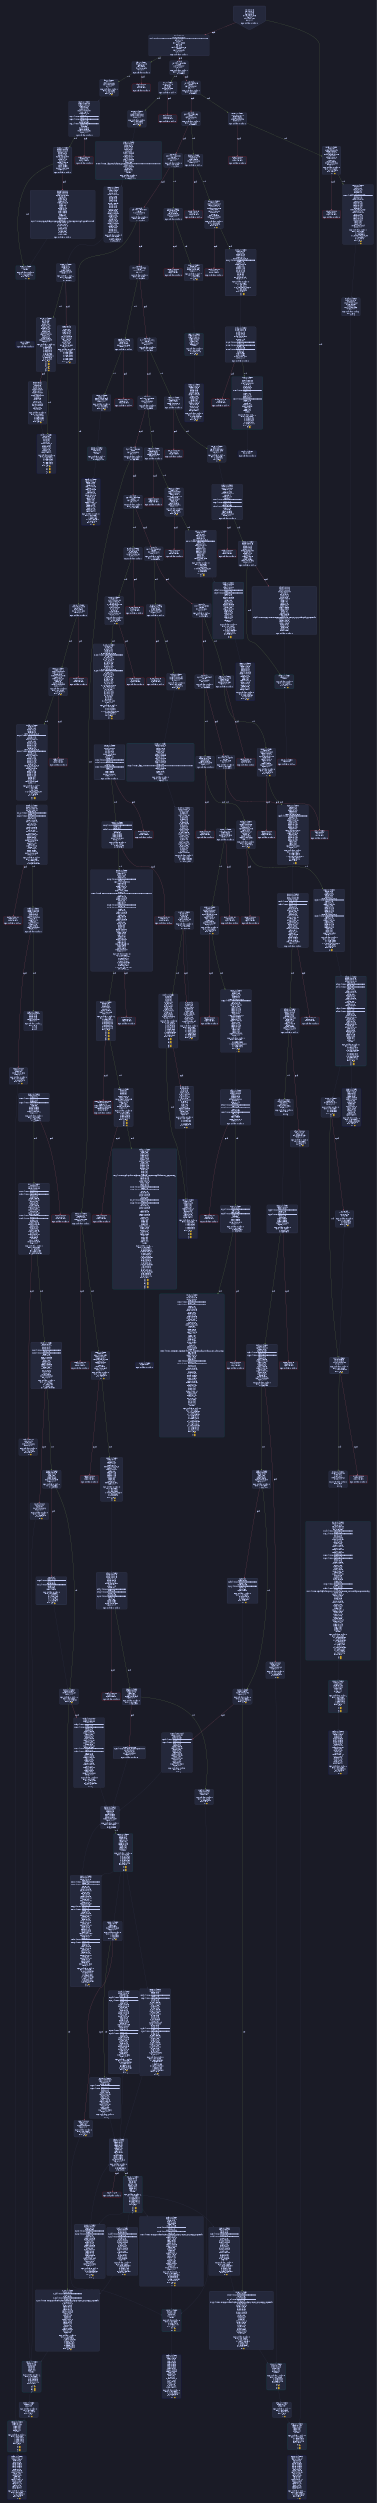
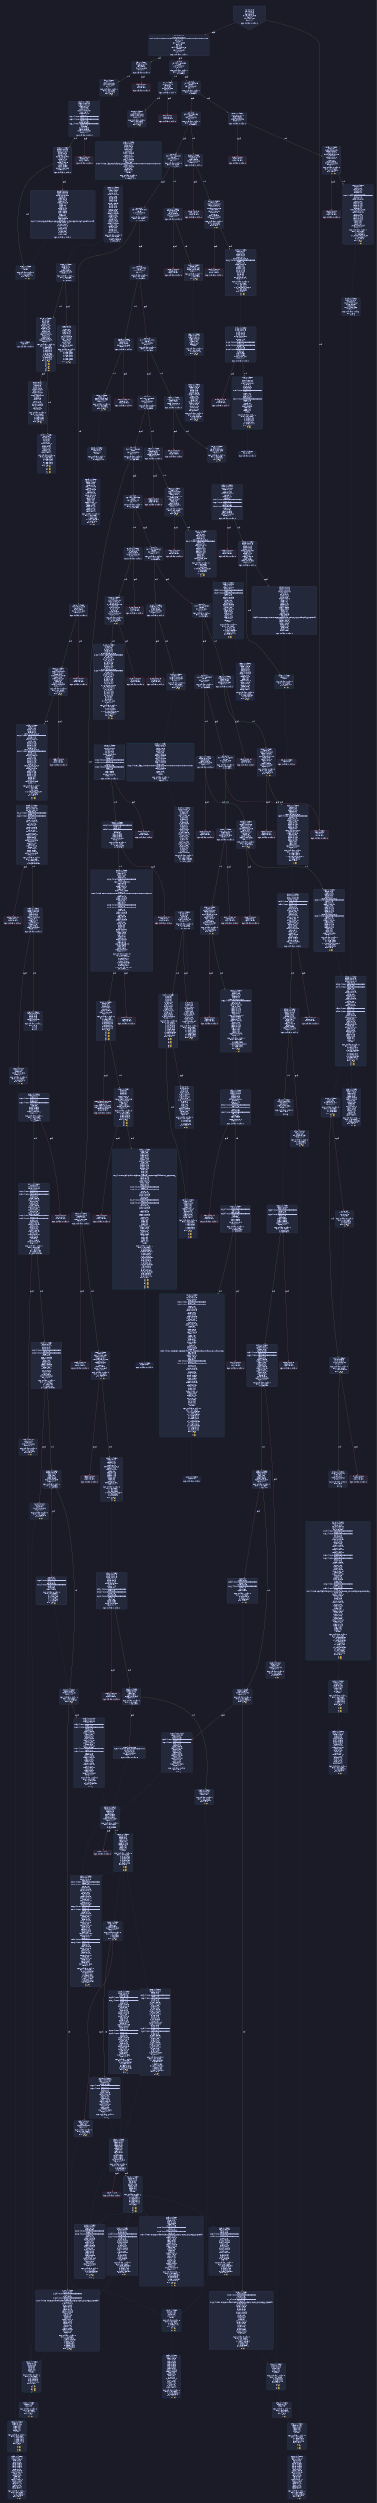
node "[0667] JUMPDEST [0668] STOP Stack size req: 0, sizeΔ: 0": added
node "[152a] INVALID Stack size req: 0, sizeΔ: 0": added
node "[1549] INVALID Stack size ade: 0, sizeΔ: 0": label "[1549] INVALID Stack size ade: 0, sizeΔ: 0" -> "[1549] INVALID Stack size req: 0, sizeΔ: 0"
